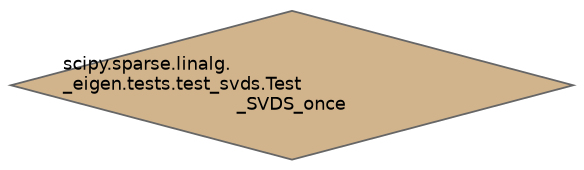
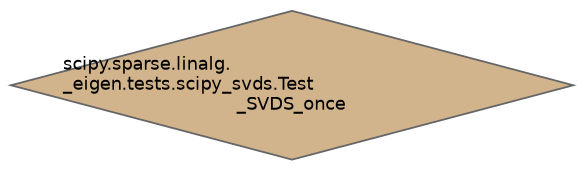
node "scipy.sparse.linalg. _eigen.tests.test_svds.Test _SVDS_once": label "scipy.sparse.linalg. _eigen.tests.test_svds.Test _SVDS_once" -> "scipy.sparse.linalg. _eigen.tests.scipy_svds.Test _SVDS_once"
